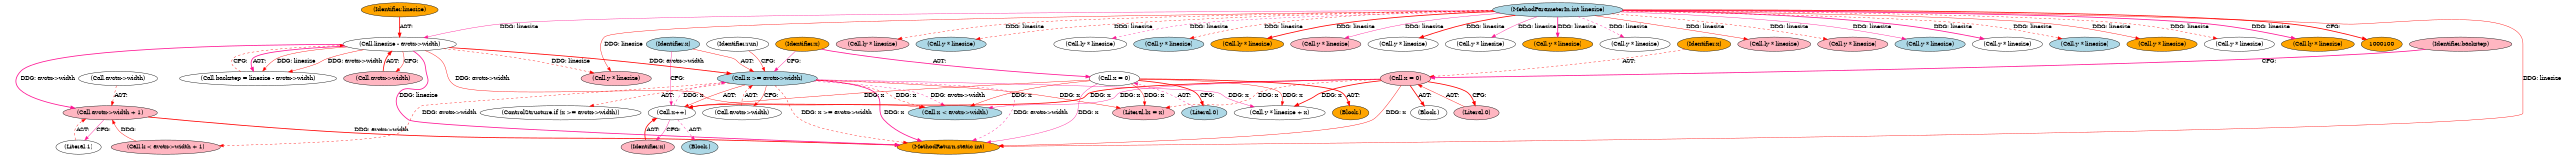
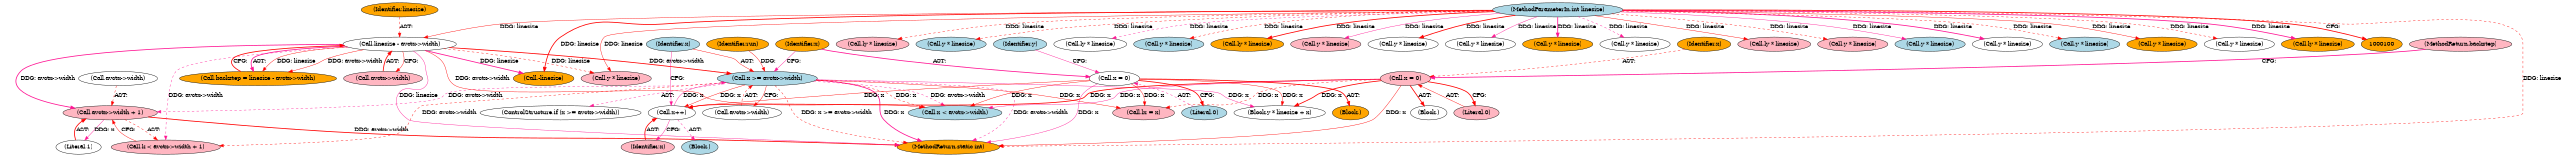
edge "(MethodParameterIn,int linesize)" -> "(Call,linesize - avctx->width)": color deeppink -> red
edge "(Identifier,linesize)" -> "(Call,linesize - avctx->width)": style bold -> dashed
node "(Identifier,run)": fillcolor white -> orange
node "(Identifier,y)": added
node "(Identifier,backstep)": label "(Identifier,backstep)" -> "(MethodReturn,backstep)"
edge "(Call,backstep = linesize - avctx->width)" -> "(Call,linesize - avctx->width)": style dashed -> bold
edge "(Call,linesize - avctx->width)" -> "(Call,k < avctx->width + 1)": added, label "DDG: avctx->width"
edge "(Identifier,run)" -> "(Call,x >= avctx->width)": label "CFG: " -> "DDG: "
node "(Call,backstep = linesize - avctx->width)": fillcolor white -> orange
node "(Call,-linesize)": added
edge "(Call,x >= avctx->width)" -> "(ControlStructure,if (x >= avctx->width))": color red -> deeppink
edge "(Call,x++)" -> "(Call,x >= avctx->width)": style dashed -> solid
edge "(Call,x >= avctx->width)" -> "(Call,avctx->width + 1)": added, label "DDG: avctx->width"
edge "(Call,x >= avctx->width)" -> "(Call,x++)": label "AST: " -> "DDG: x"
node "(Literal,lx = x)": label "(Literal,lx = x)" -> "(Call,lx = x)"
node "(Call,y * linesize + x)": label "(Call,y * linesize + x)" -> "(Block,y * linesize + x)"
edge "(Call,avctx->width + 1)" -> "(Call,k < avctx->width + 1)": added, label "AST:"
edge "(MethodParameterIn,int linesize)" -> "(MethodReturn,static int)": style solid -> dashed
edge "(Literal,1)" -> "(Call,avctx->width + 1)": style dashed -> bold
edge "(Call,avctx->width + 1)" -> "(Literal,1)": label "CFG: " -> "DDG: x"
edge "(Call,k < avctx->width + 1)" -> "(Call,avctx->width + 1)": label "DDG: " -> "CFG: "
edge "(Call,linesize - avctx->width)" -> "(MethodReturn,static int)": style bold -> solid
